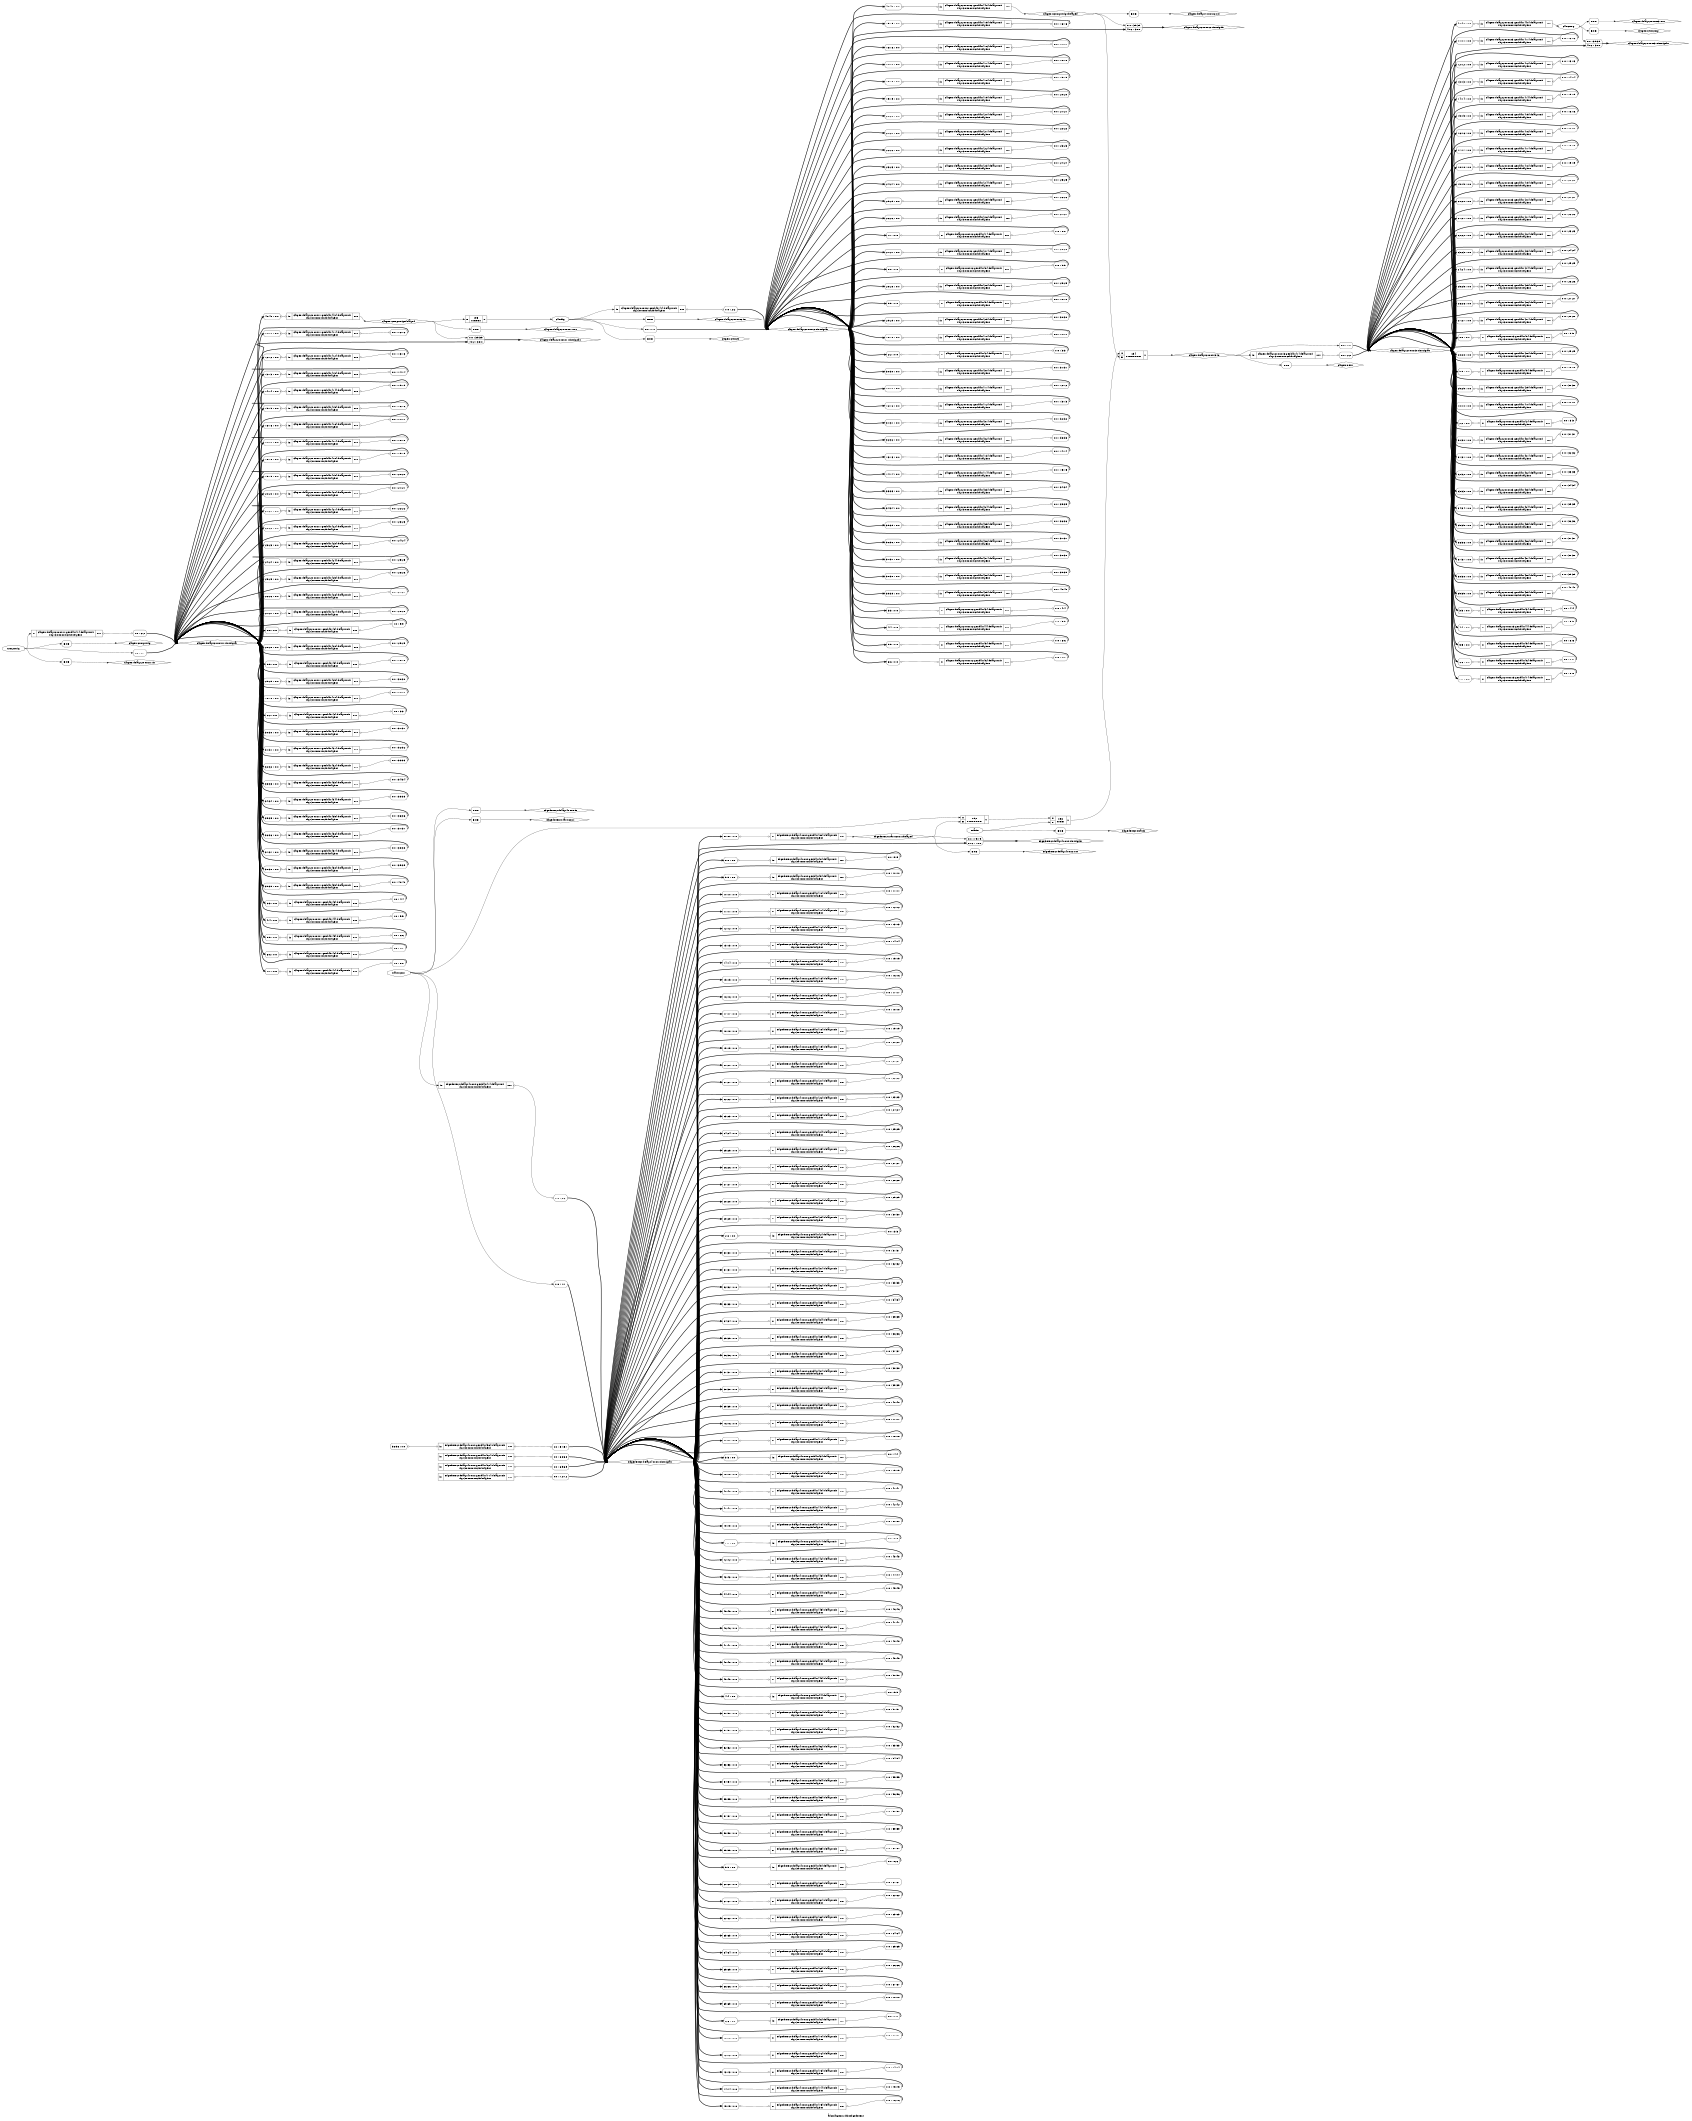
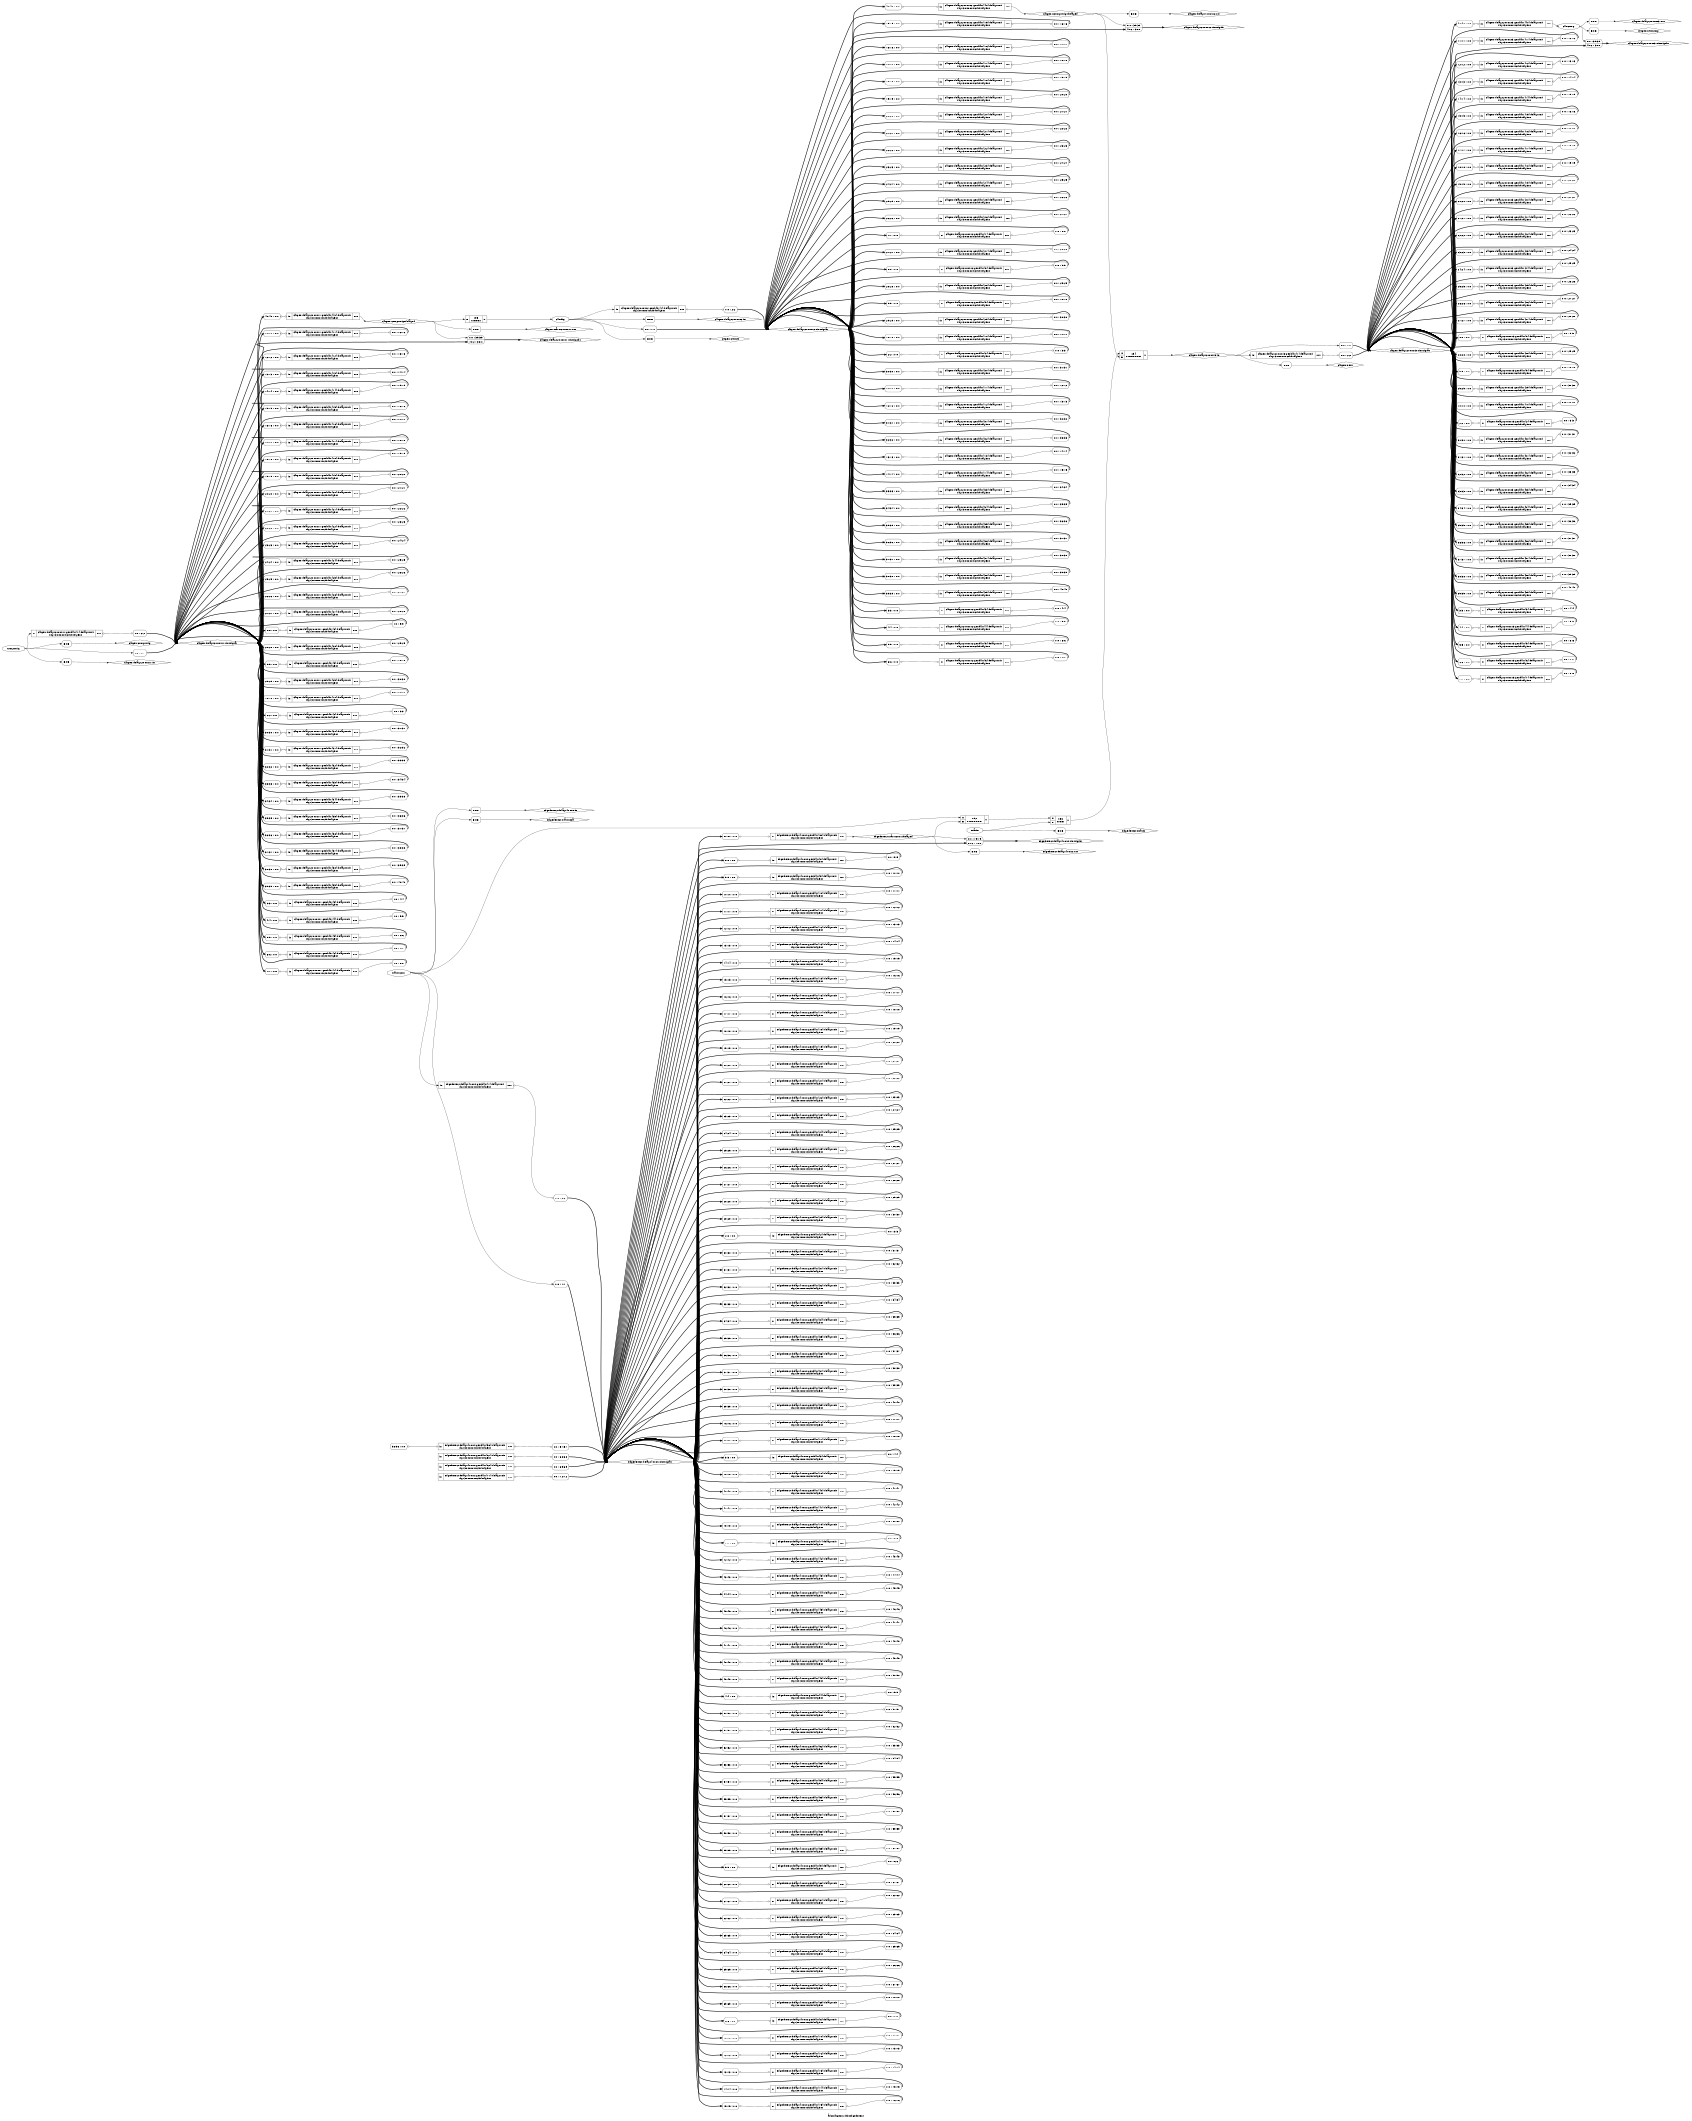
node "clkgen.delay_200ns_1.out": label "clkgen.delay_200ns_1.out" -> "clkgen.start_200ns_1.out"
node "edgedetect.start_conv": label "edgedetect.start_conv" -> "edgedetect.start_ena"
edge "0:0 - 61:61" -> "edgedetect.delay_400ns._intsig_a_": added
node "0:0 - 73:73": added
